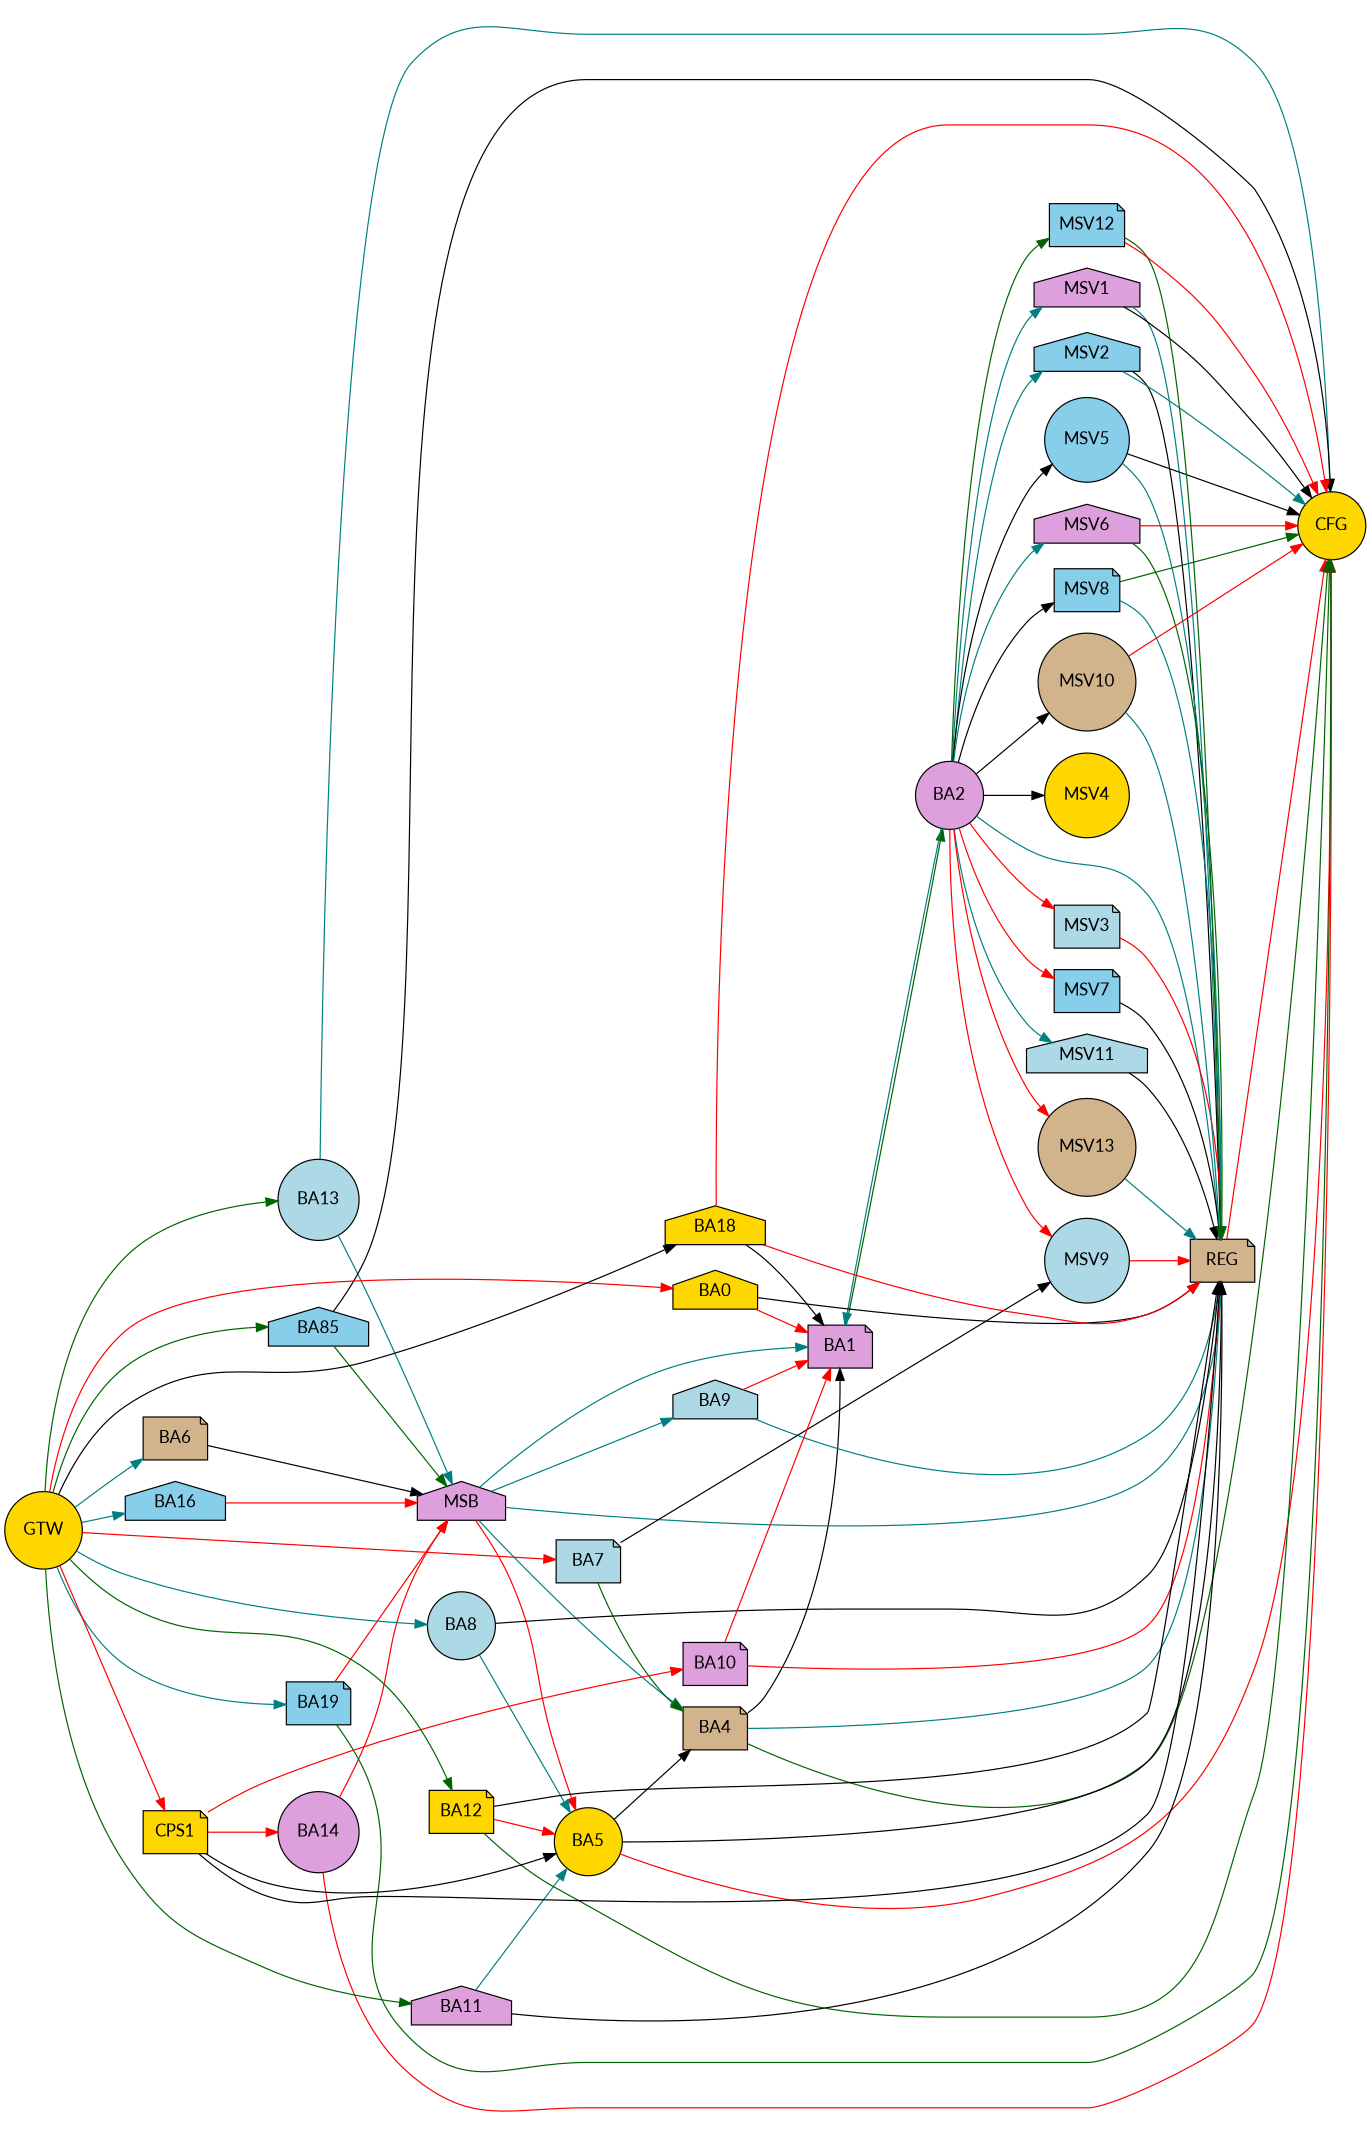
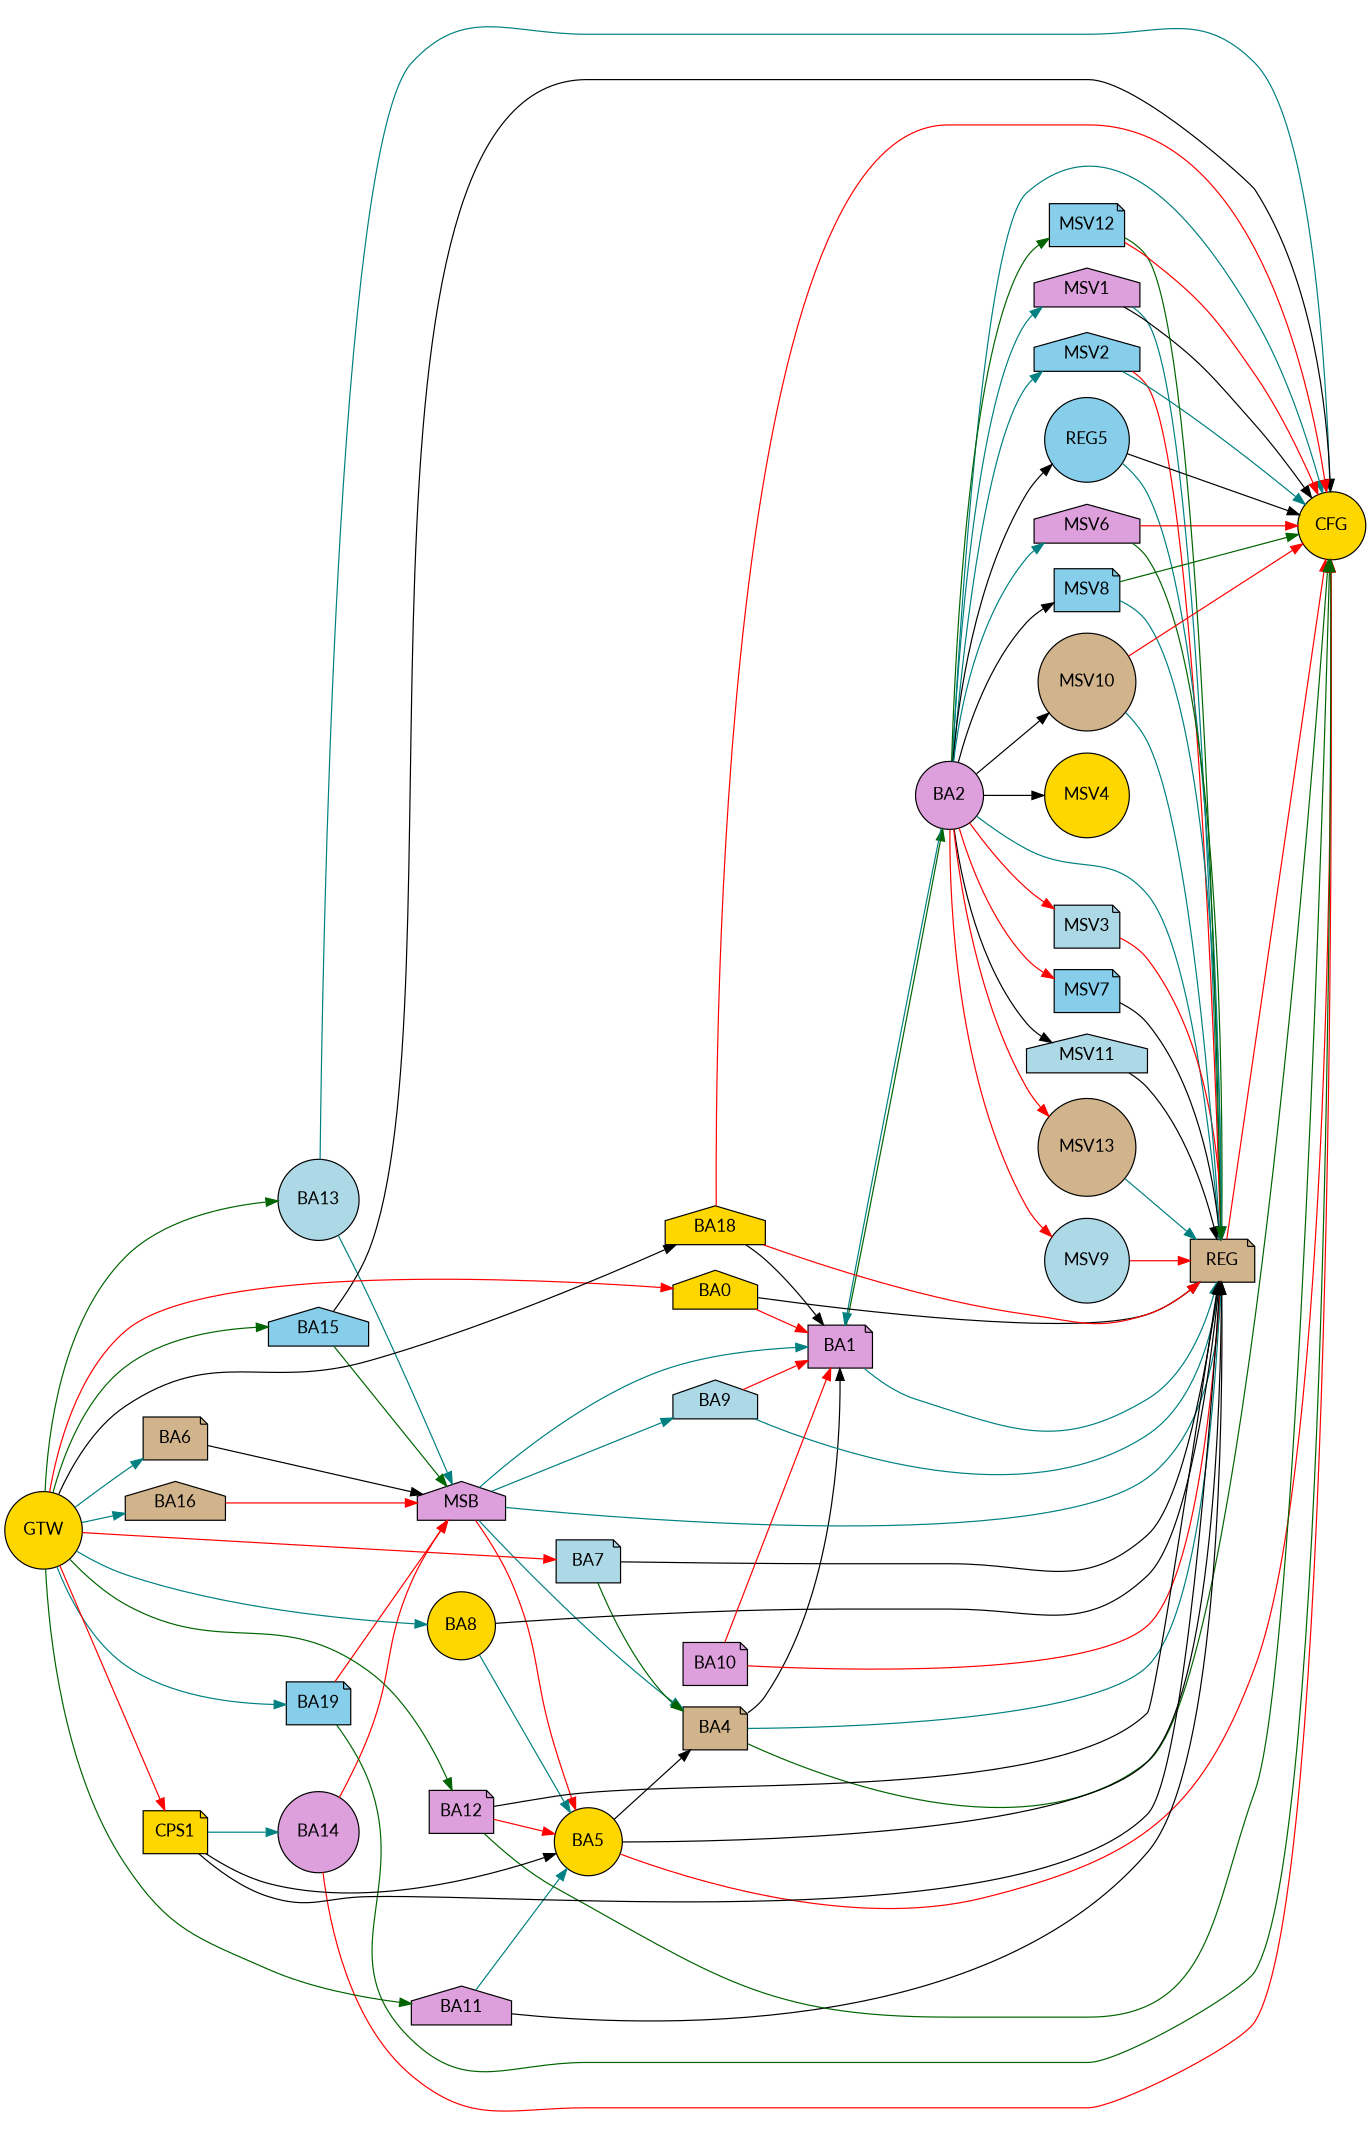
edge "BA2" -> "CFG": added
node "MSV5": label "MSV5" -> "REG5"
edge "MSV2" -> "REG": color black -> red
edge "BA2" -> "MSV11": color teal -> black
node "BA85": label "BA85" -> "BA15"
edge "BA7" -> "MSV9": now "BA7" -> "REG"
edge "BA1" -> "REG": added
node "BA16": fillcolor skyblue -> tan
node "BA8": fillcolor lightblue -> gold
edge "CPS1" -> "BA10": removed
node "BA12": fillcolor gold -> plum
edge "CPS1" -> "BA14": color red -> teal
